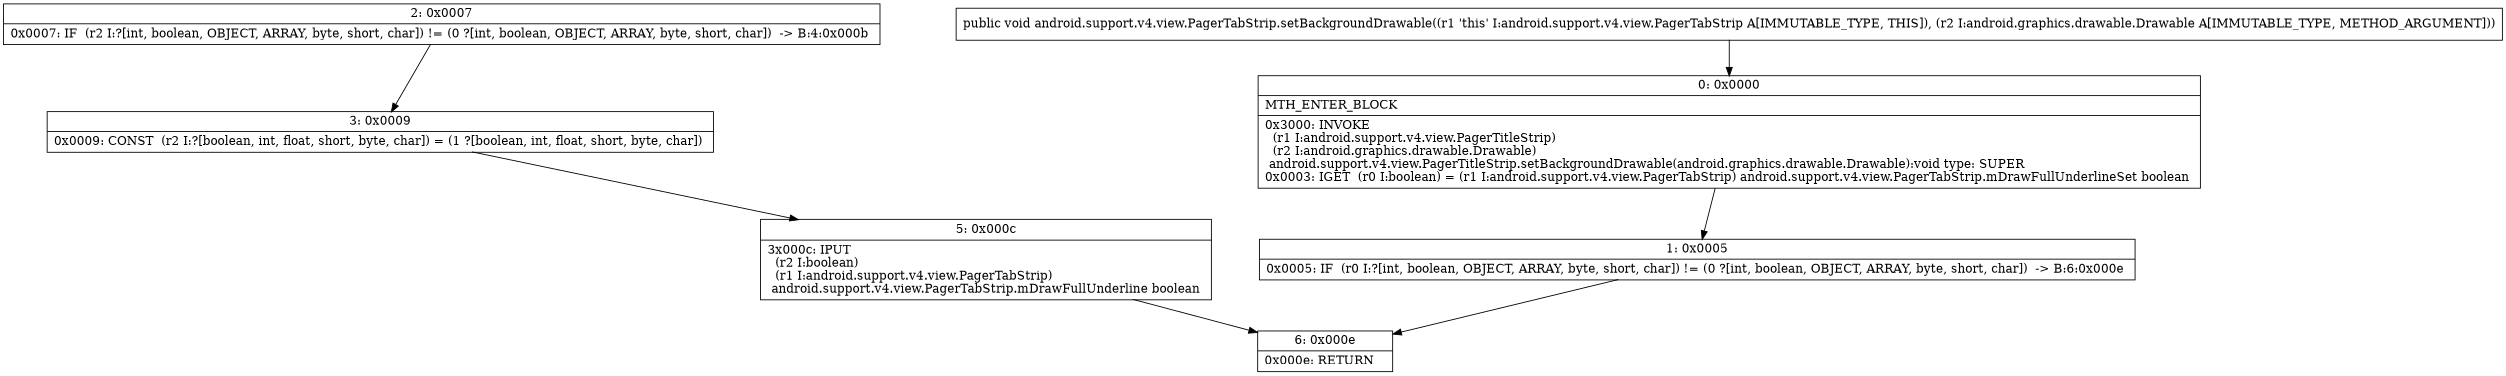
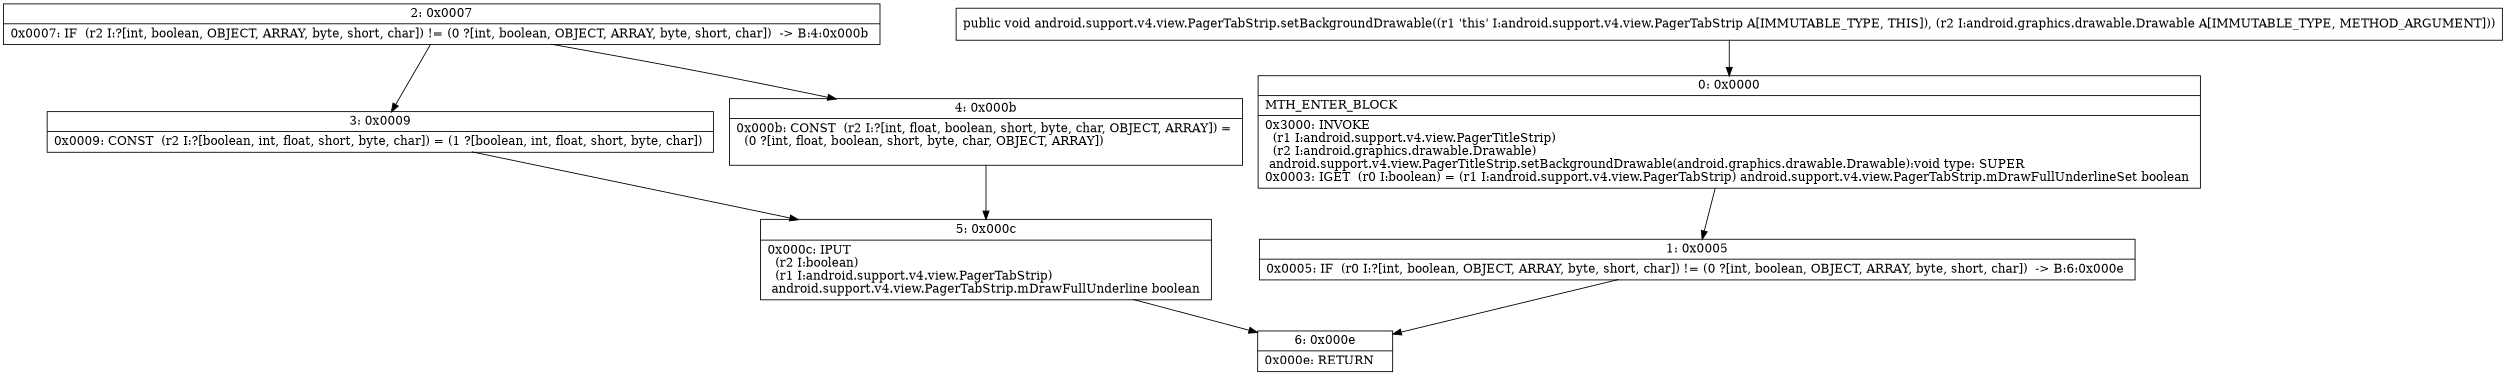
node "4: 0x000b": added
node "5: 0x000c": text "3x000c: IPUT" -> "0x000c: IPUT"
